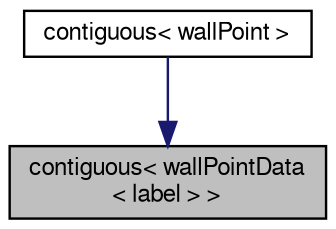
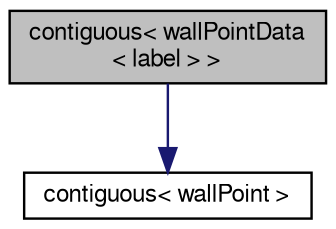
edge "contiguous< wallPoint >" -> "contiguous< wallPointData < label > >": reversed
